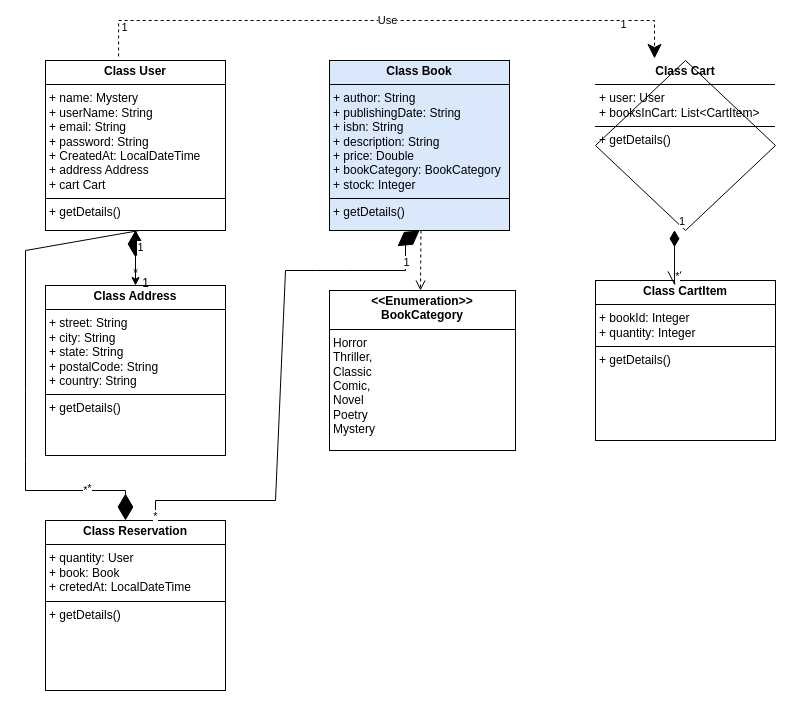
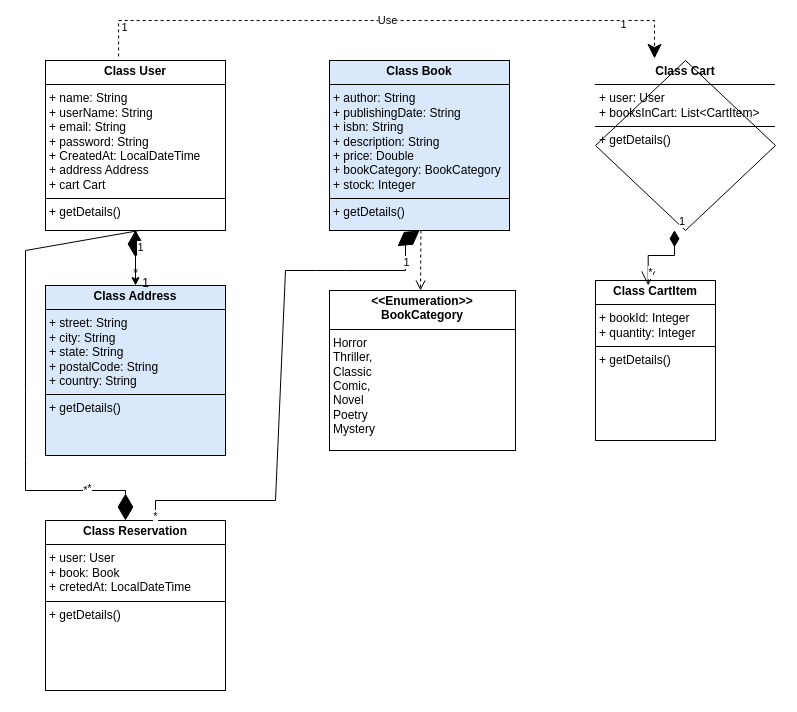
node "Class User + name: Mystery + userName: String + email: String + password: String + CreatedAt: LocalDateTime + address Address + cart Cart + getDetails()": label "Class User + name: Mystery + userName: String + email: String + password: String + CreatedAt: LocalDateTime + address Address + cart Cart + getDetails()" -> "Class User + name: String + userName: String + email: String + password: String + CreatedAt: LocalDateTime + address Address + cart Cart + getDetails()"
node "Class CartItem + bookId: Integer + quantity: Integer + getDetails()": size 180x160 -> 120x160
node "Class Address + street: String + city: String + state: String + postalCode: String + country: String + getDetails()": fillcolor #ffffff -> #dae8fc
node "Class Reservation + quantity: User + book: Book + cretedAt: LocalDateTime + getDetails()": label "Class Reservation + quantity: User + book: Book + cretedAt: LocalDateTime + getDetails()" -> "Class Reservation + user: User + book: Book + cretedAt: LocalDateTime + getDetails()"
